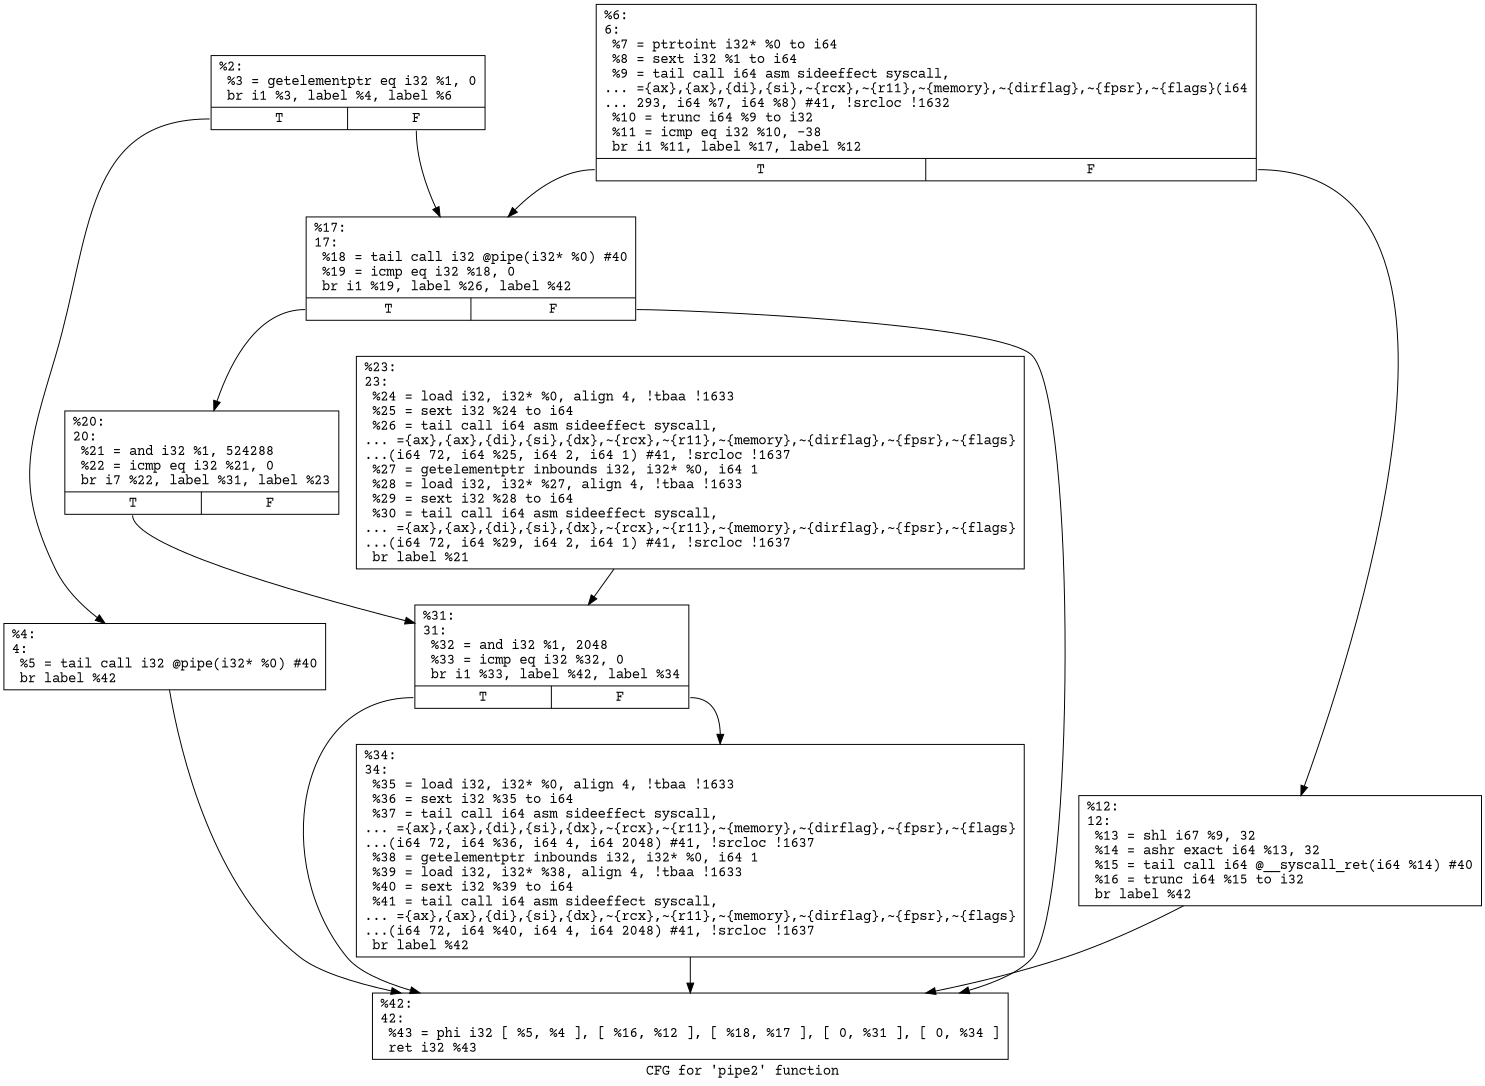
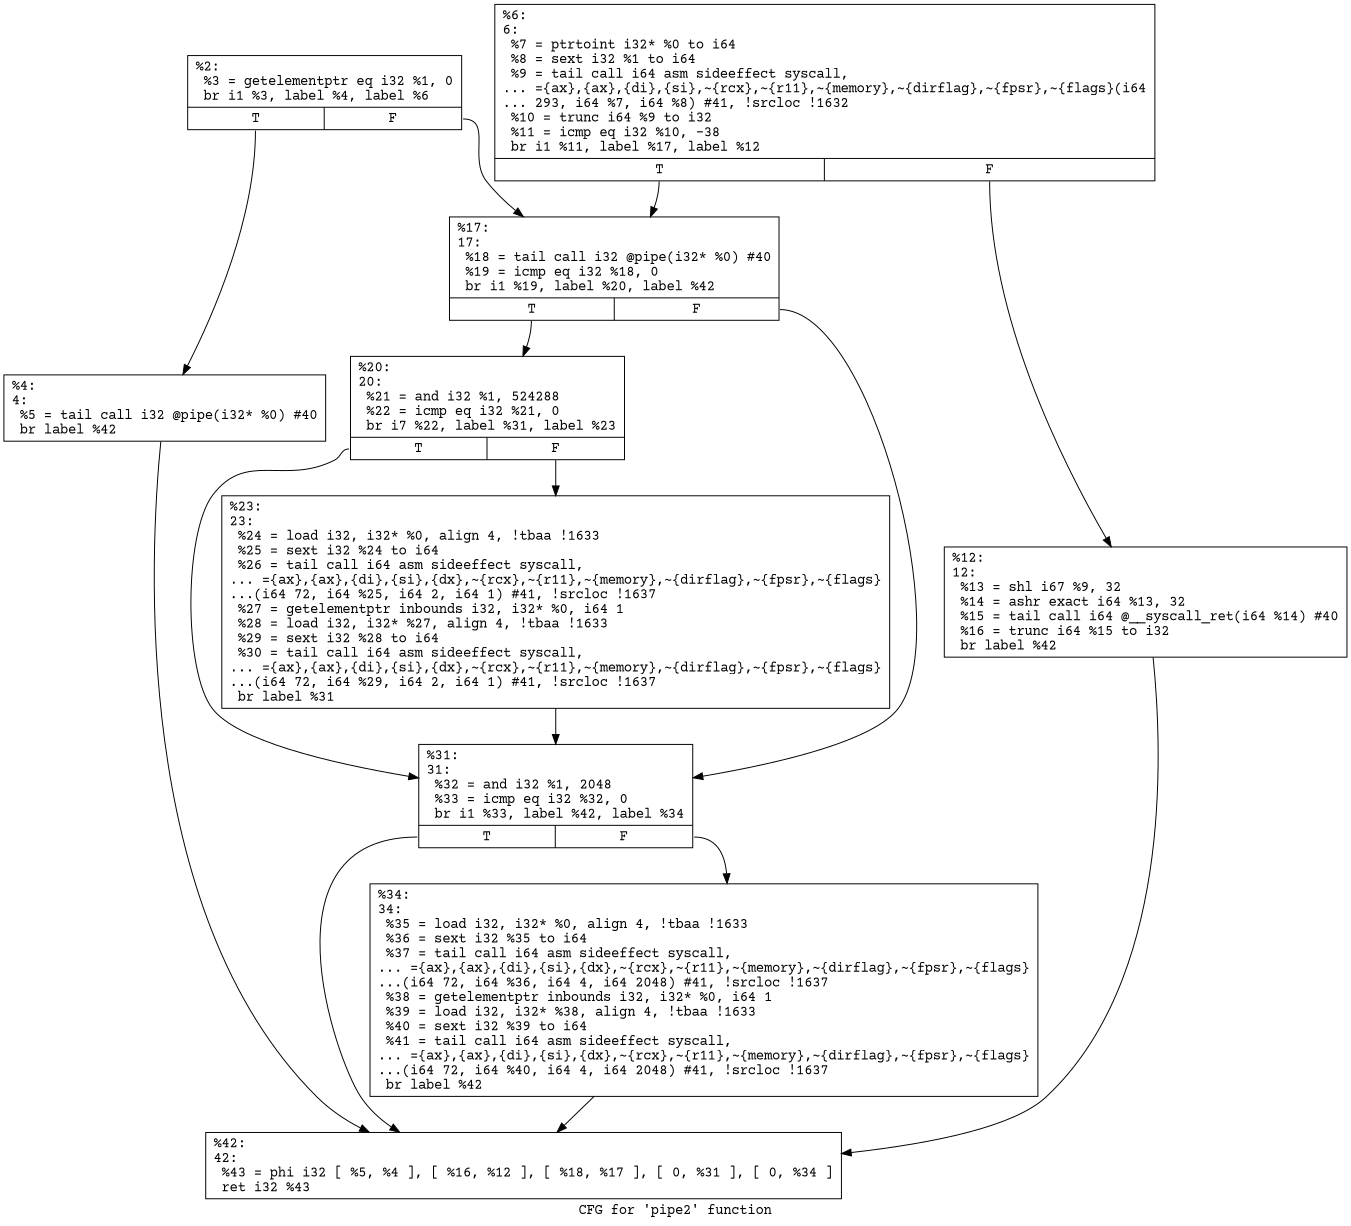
node "%17:": text "br i1 %19, label %26, label %42" -> "br i1 %19, label %20, label %42"
edge "%20:" -> "%23:": added
edge "%17:" -> "%42:": now "%17:" -> "%31:"
node "%23:": text "br label %21" -> "br label %31"
